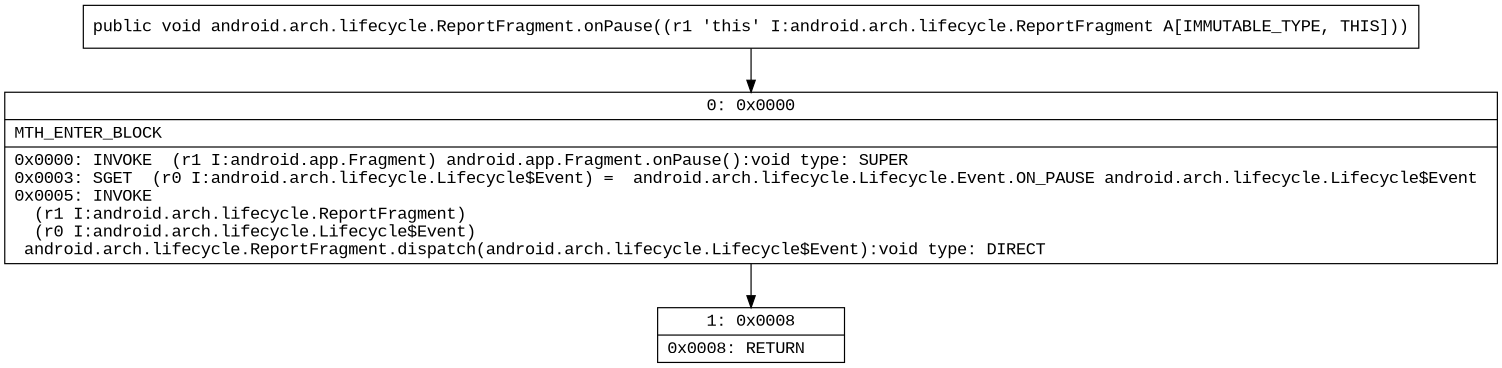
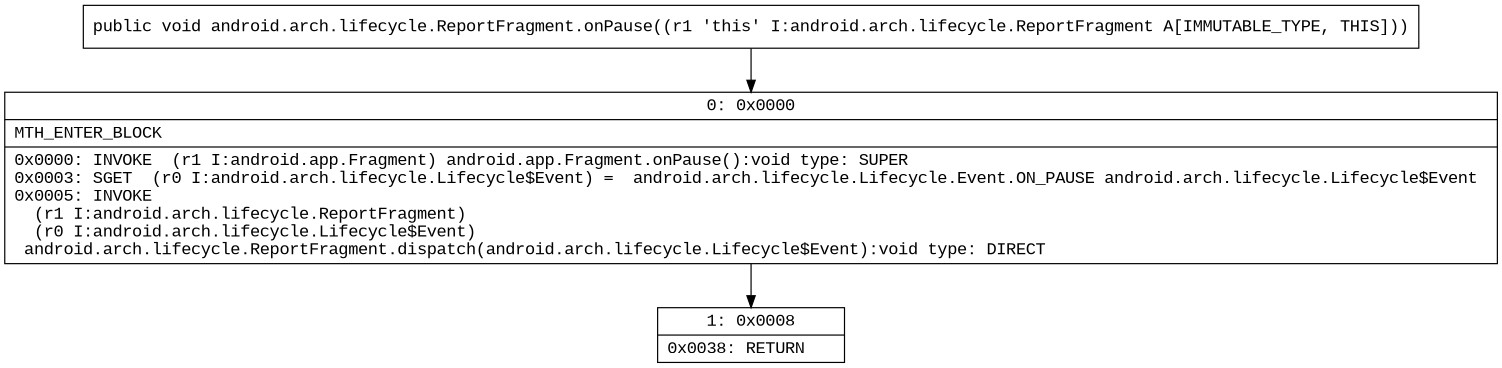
node "1: 0x0008": text "0x0008: RETURN" -> "0x0038: RETURN"
